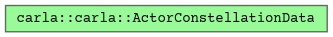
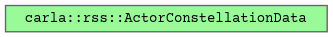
node "carla::carla::ActorConstellationData": label "carla::carla::ActorConstellationData" -> "carla::rss::ActorConstellationData"
